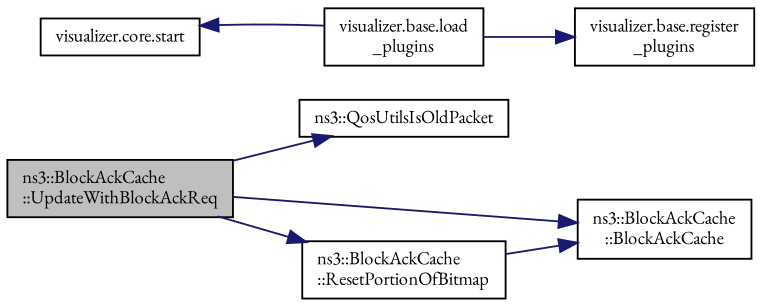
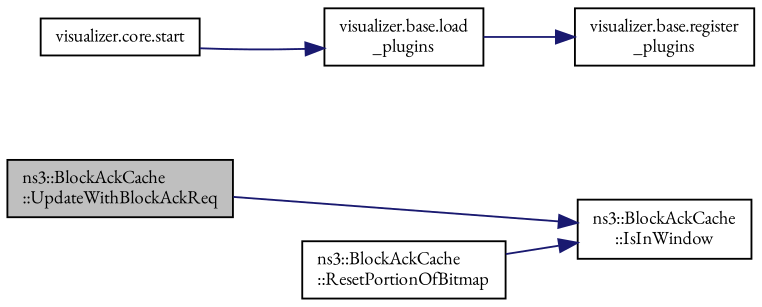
edge "visualizer.base.load _plugins" -> "visualizer.core.start": reversed
node "ns3::QosUtilsIsOldPacket": removed
edge "ns3::BlockAckCache ::UpdateWithBlockAckReq" -> "ns3::BlockAckCache ::ResetPortionOfBitmap": removed
node "ns3::BlockAckCache ::BlockAckCache": label "ns3::BlockAckCache ::BlockAckCache" -> "ns3::BlockAckCache ::IsInWindow"
